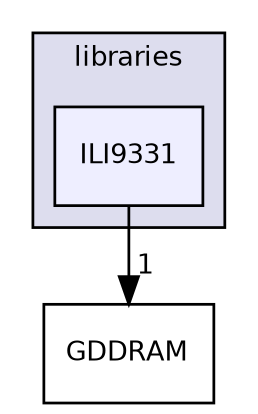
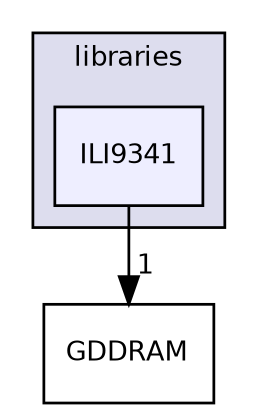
node "ILI9331": label "ILI9331" -> "ILI9341"
